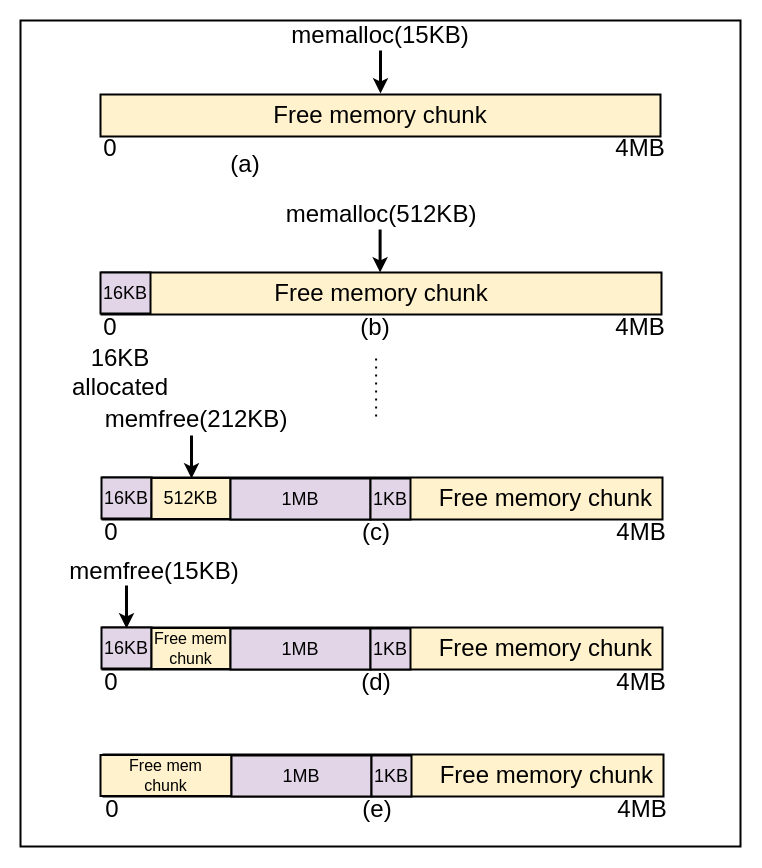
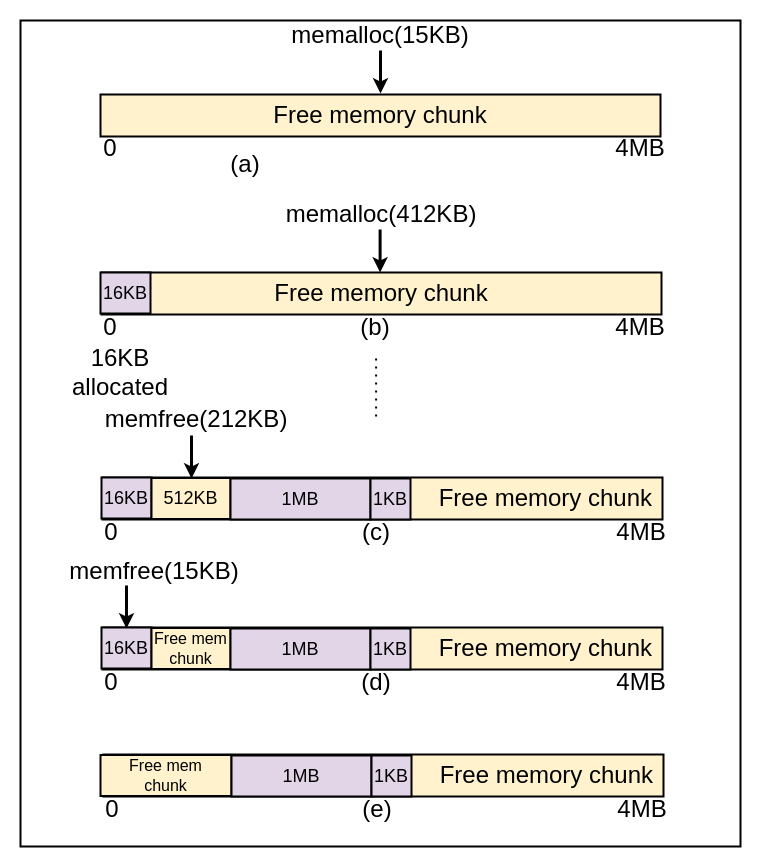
node "memalloc(512KB)": label "memalloc(512KB)" -> "memalloc(412KB)"
